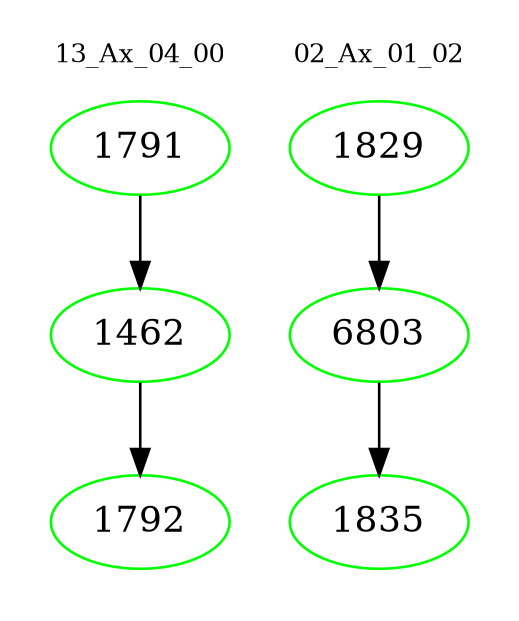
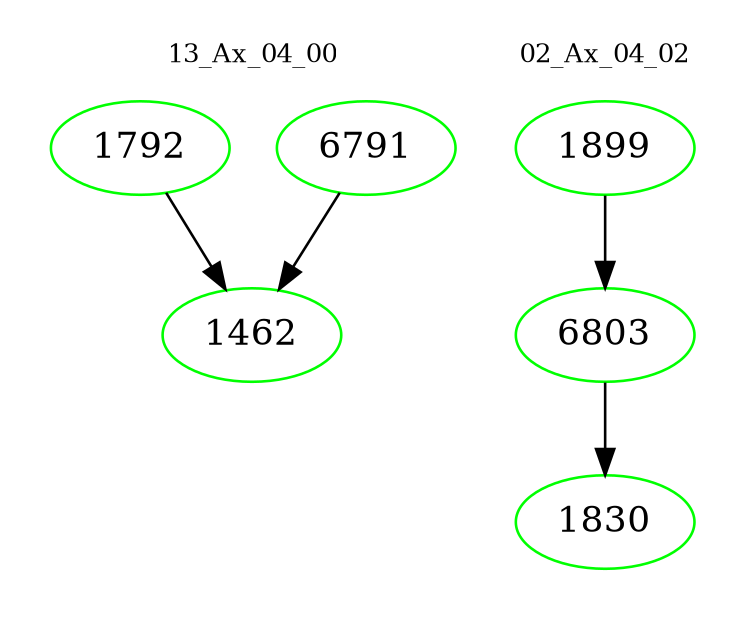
cluster "02_Ax_01_02": label "02_Ax_01_02" -> "02_Ax_04_02"
node "1791": label "1791" -> "6791"
node "1829": label "1829" -> "1899"
edge "1462" -> "1792": reversed
node "1835": label "1835" -> "1830"
